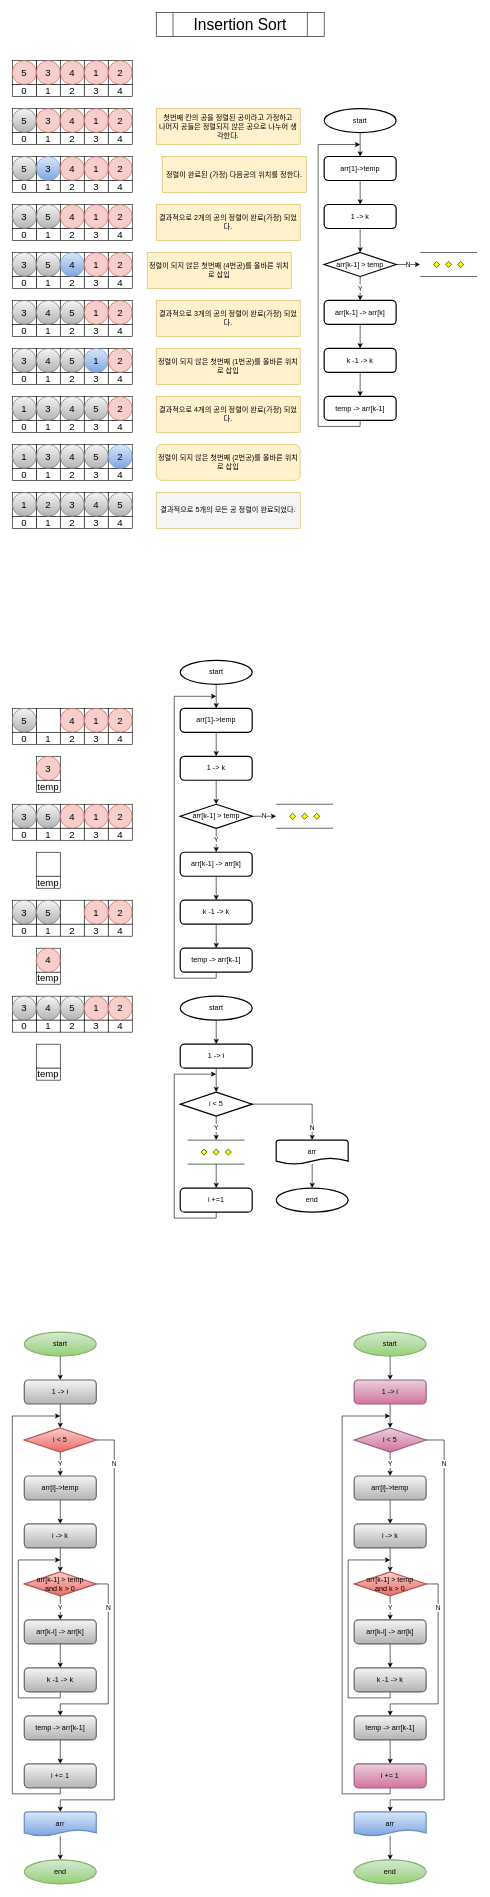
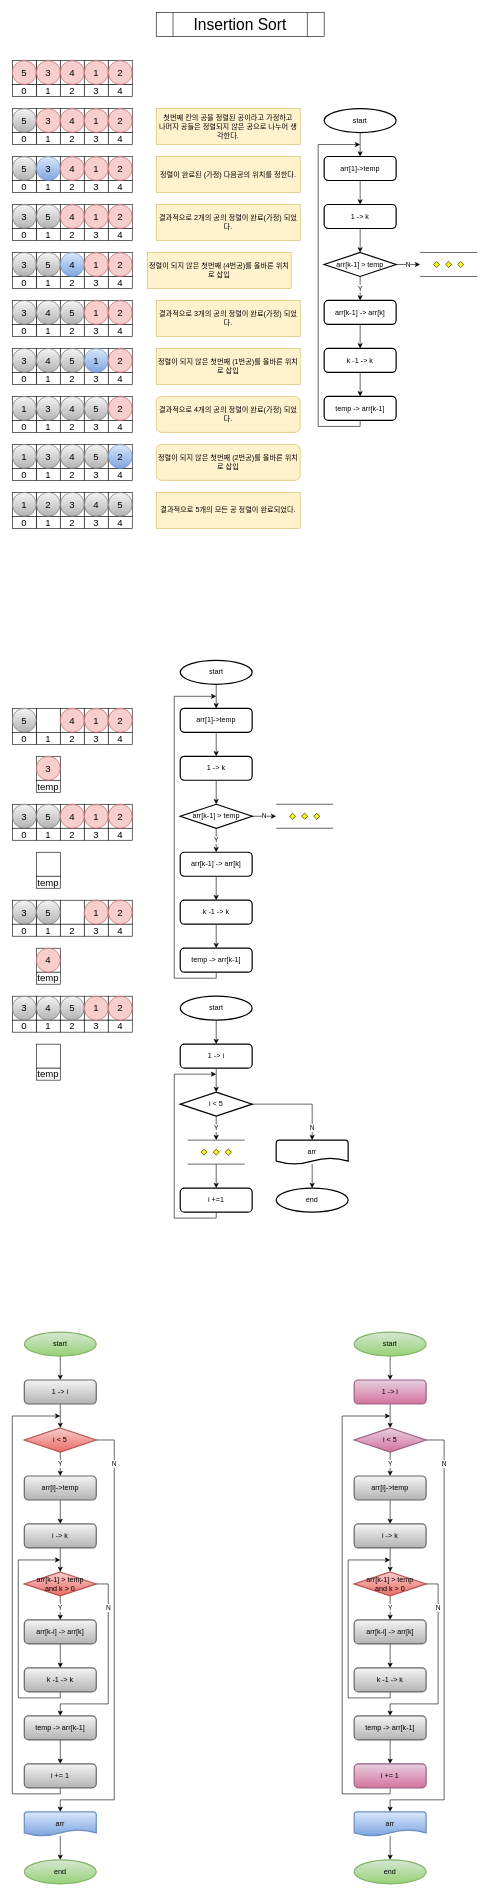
node "정렬이 완료된 (가정) 다음공의 위치를 정한다.": moved (234, 174) -> (228, 174)
node "결과적으로 4개의 공의 정렬이 완료(가정) 되었다.": shape rectangle -> rounded rectangle
node "결과적으로 5개의 모든 공 정렬이 완료되었다.": fillcolor #f5f5f5 -> #fff2cc
